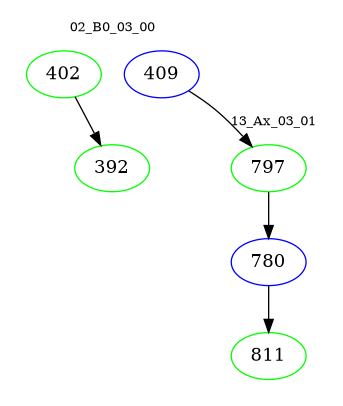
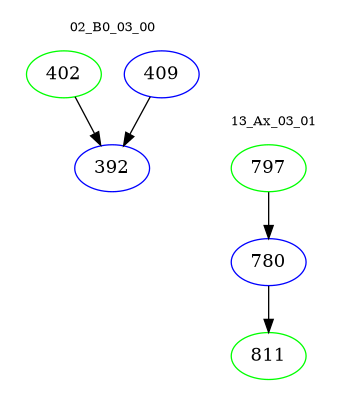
edge "409" -> "797": now "409" -> "392"
node "392": color green -> blue
